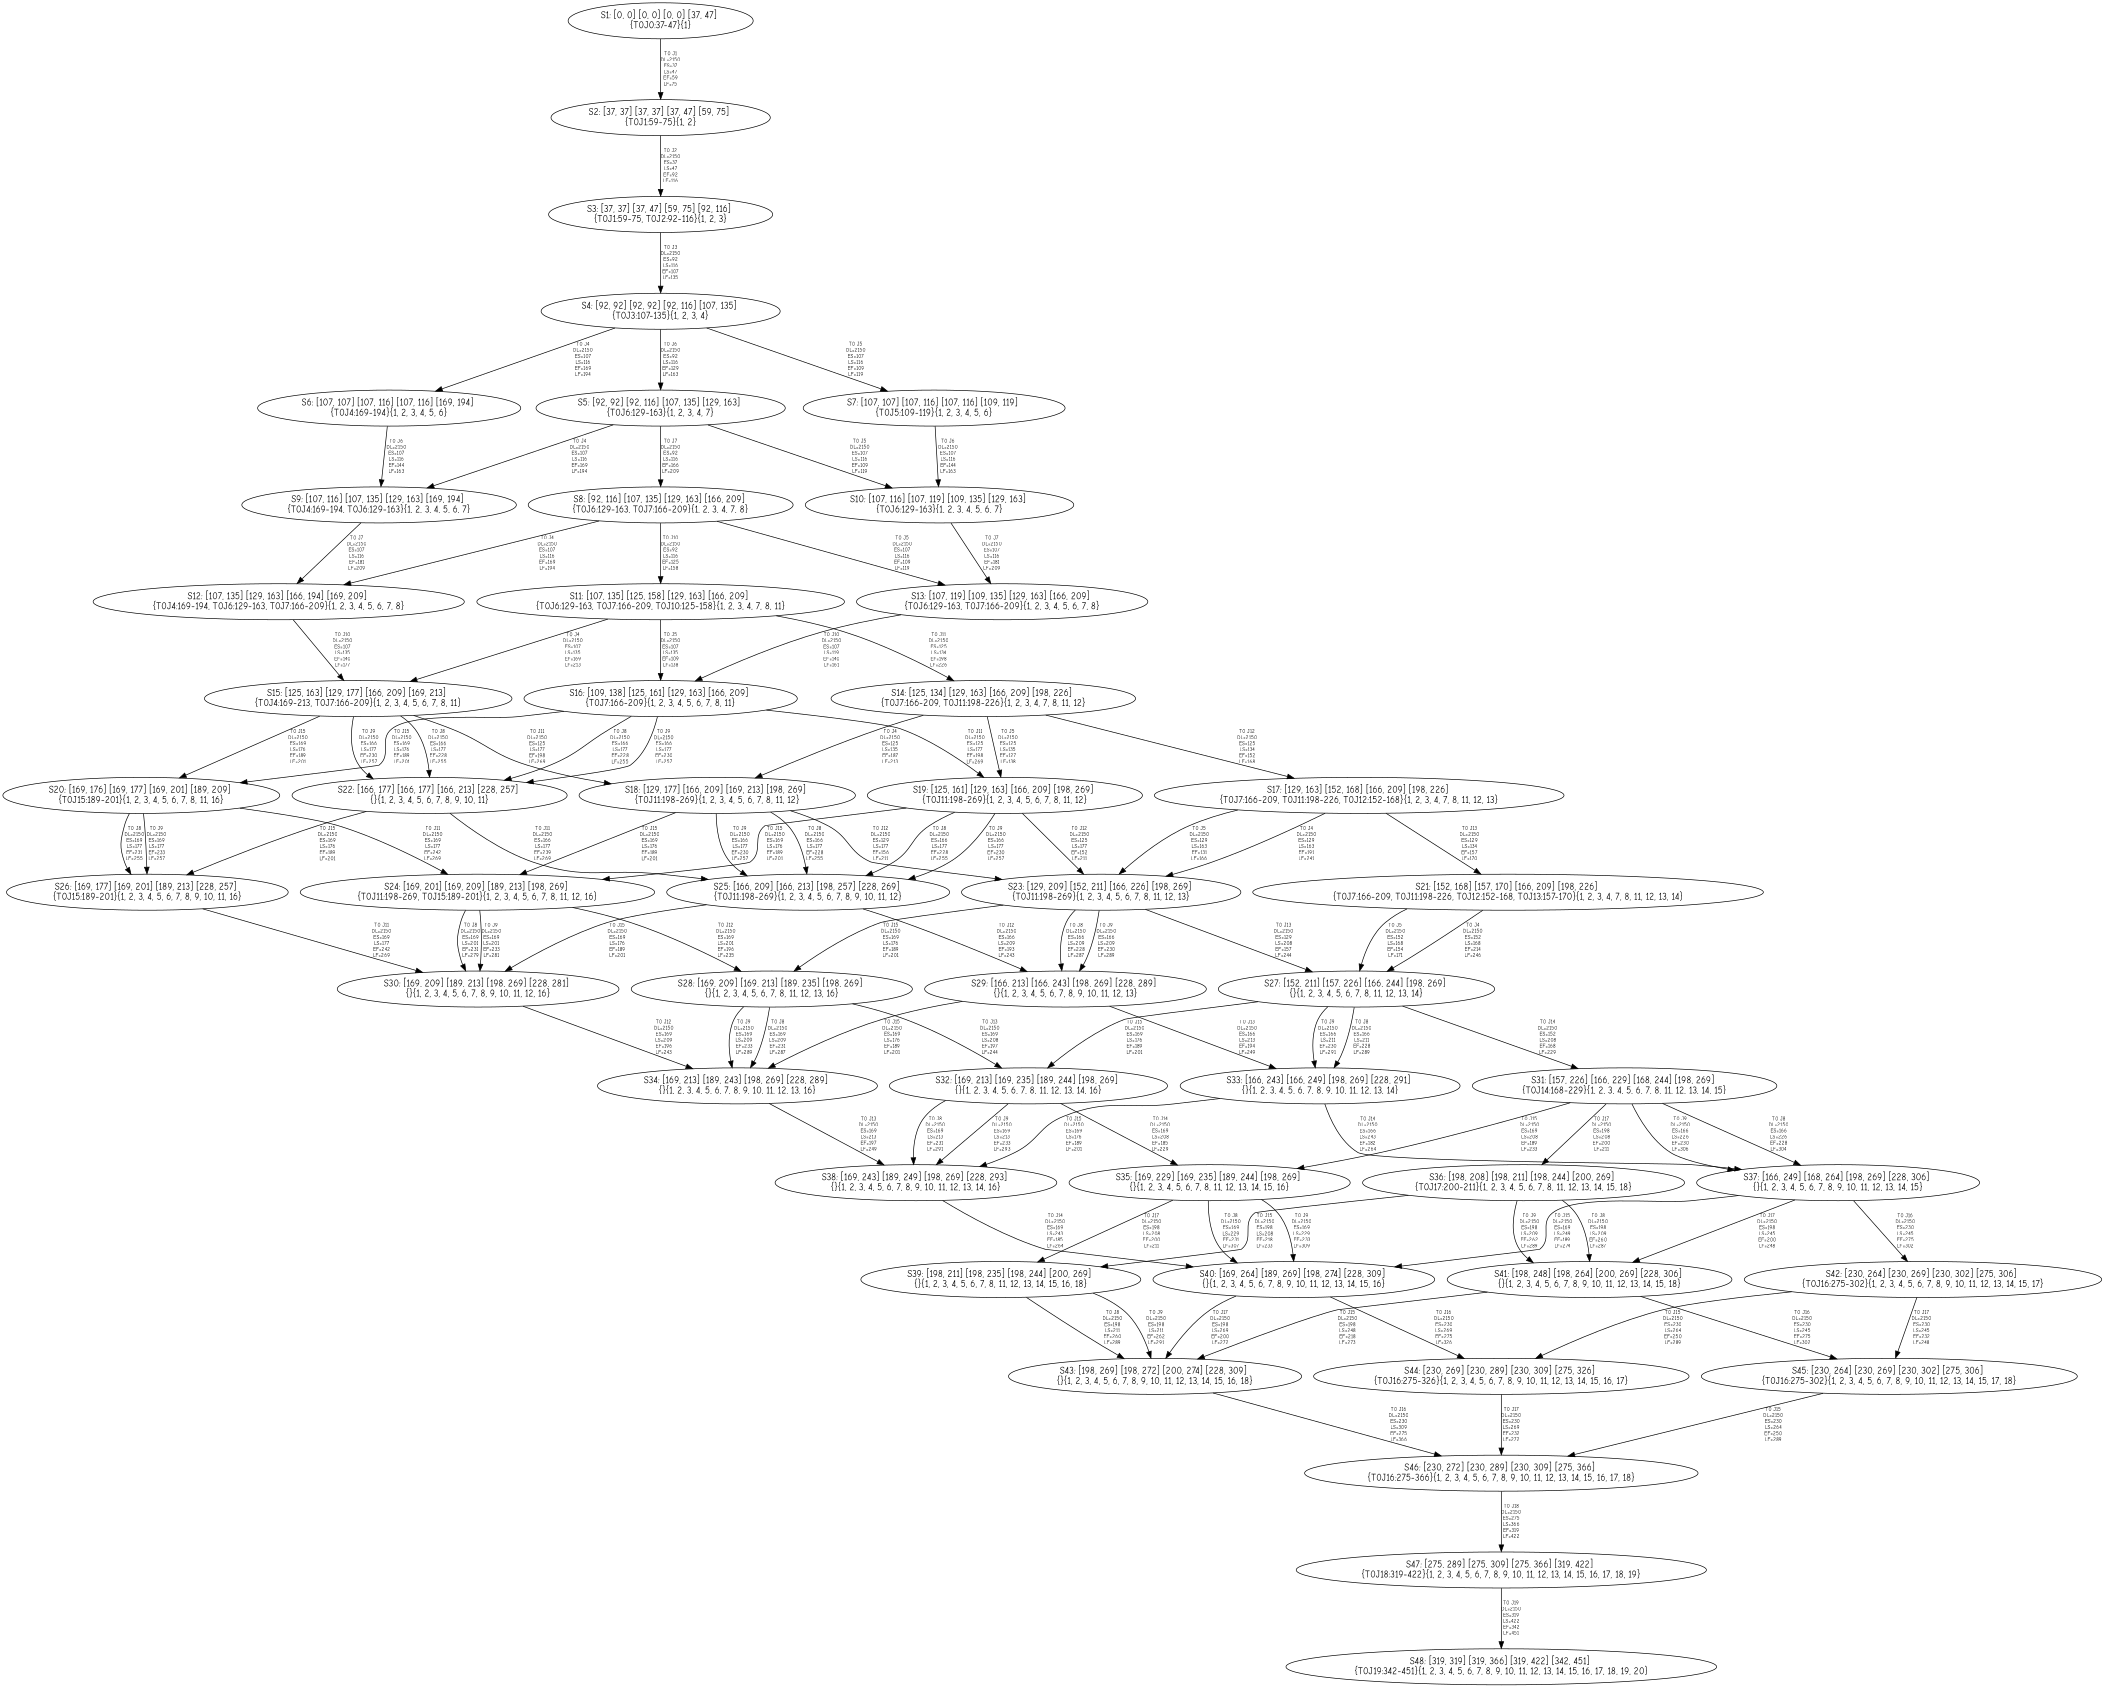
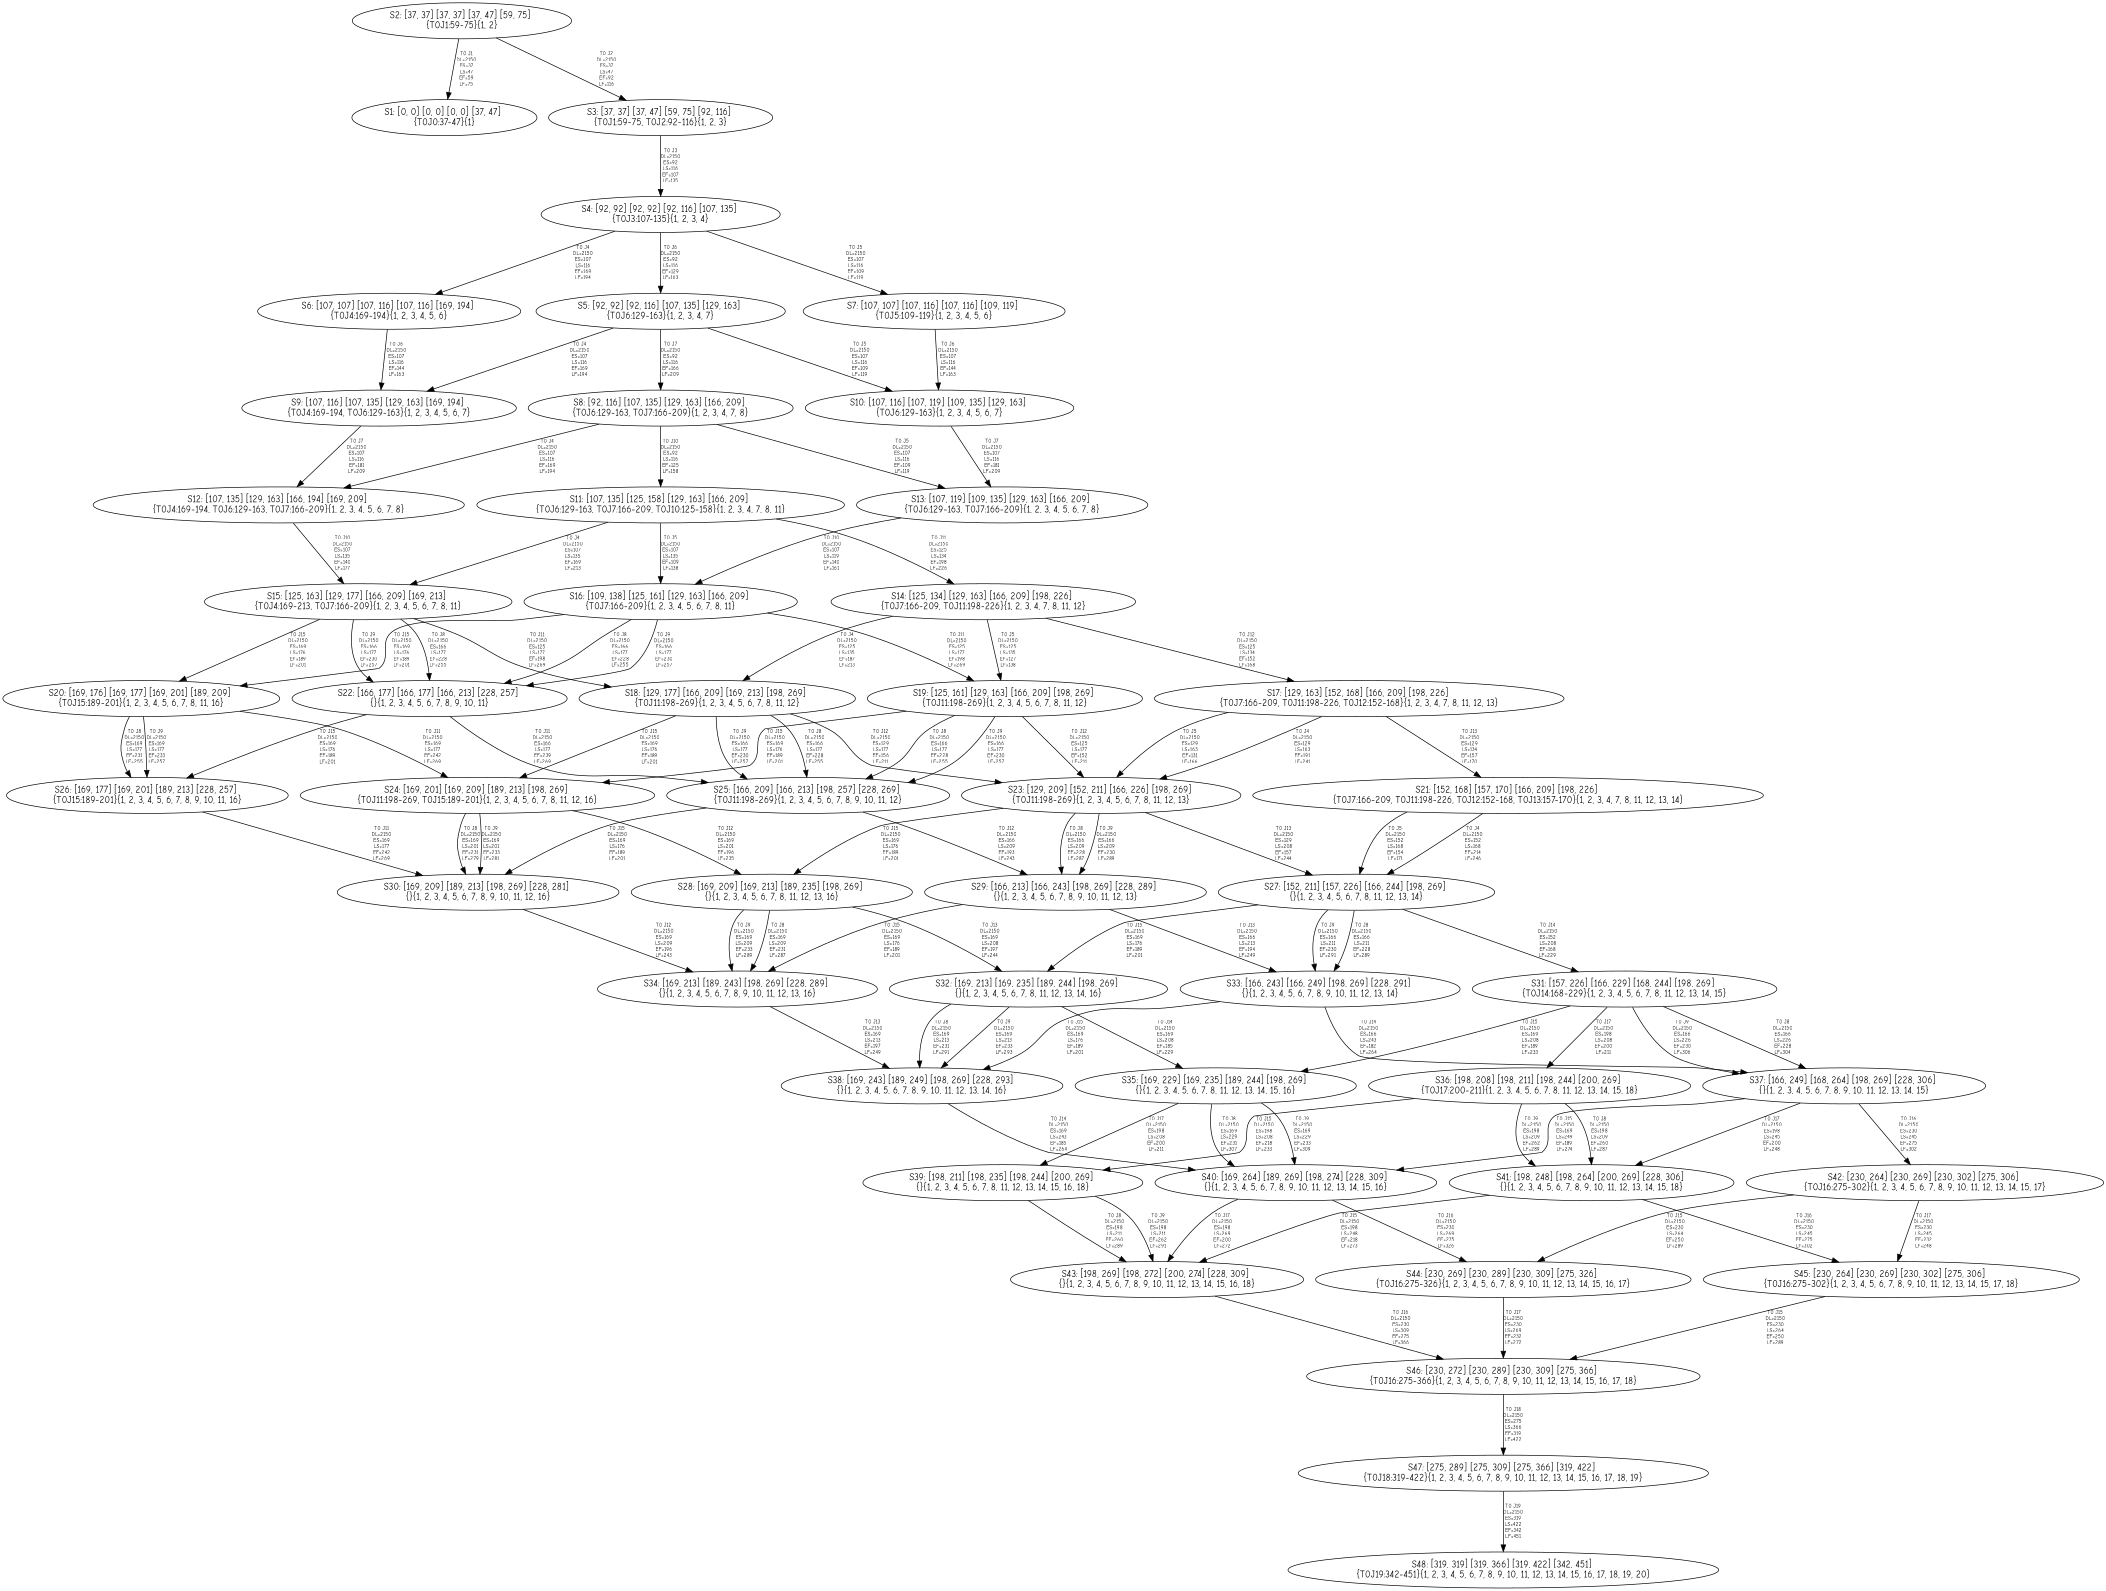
edge "S1: [0, 0] [0, 0] [0, 0] [37, 47] {T0J0:37-47}{1}" -> "S2: [37, 37] [37, 37] [37, 47] [59, 75] {T0J1:59-75}{1, 2}": reversed
